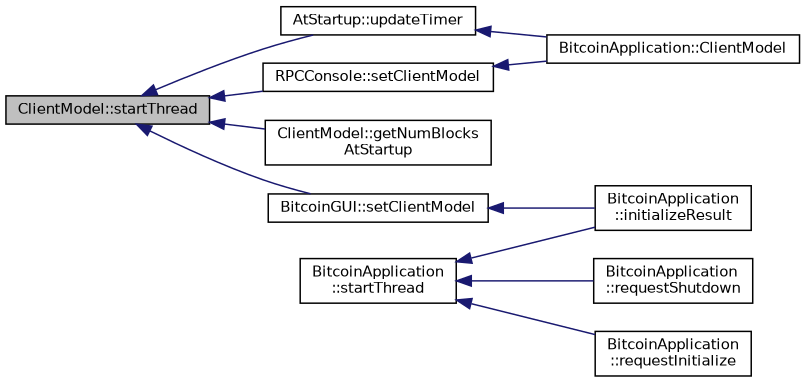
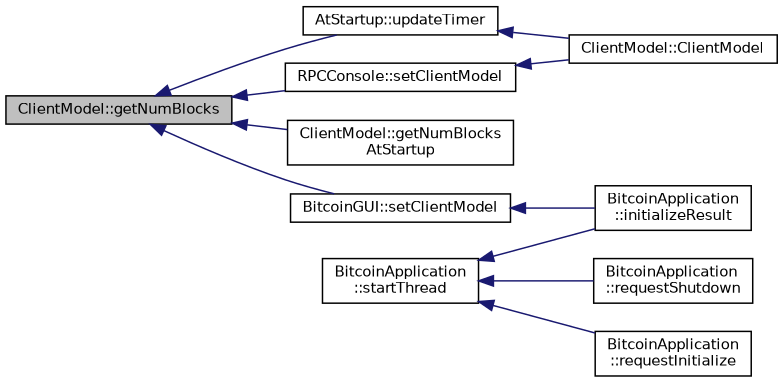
node "BitcoinApplication::ClientModel": label "BitcoinApplication::ClientModel" -> "ClientModel::ClientModel"
node "ClientModel::startThread": label "ClientModel::startThread" -> "ClientModel::getNumBlocks"
